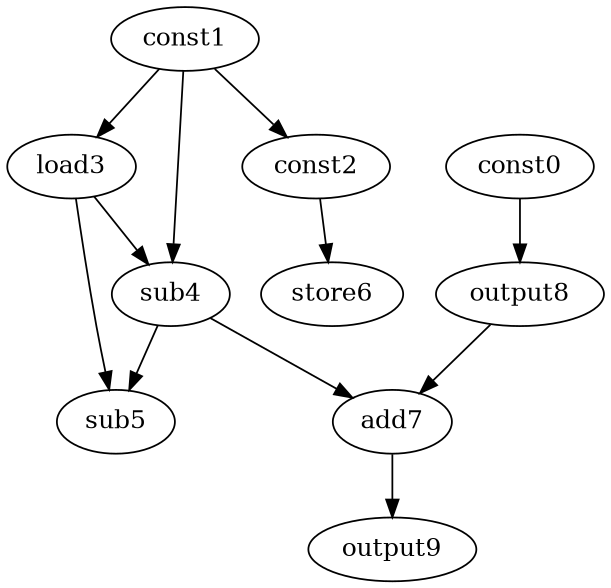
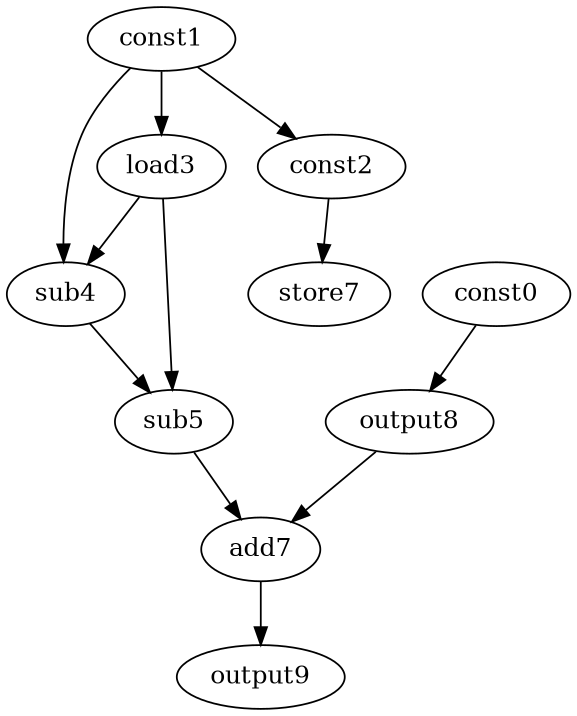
node "store6": label "store6" -> "store7"
edge "sub4" -> "add7": now "sub5" -> "add7"
